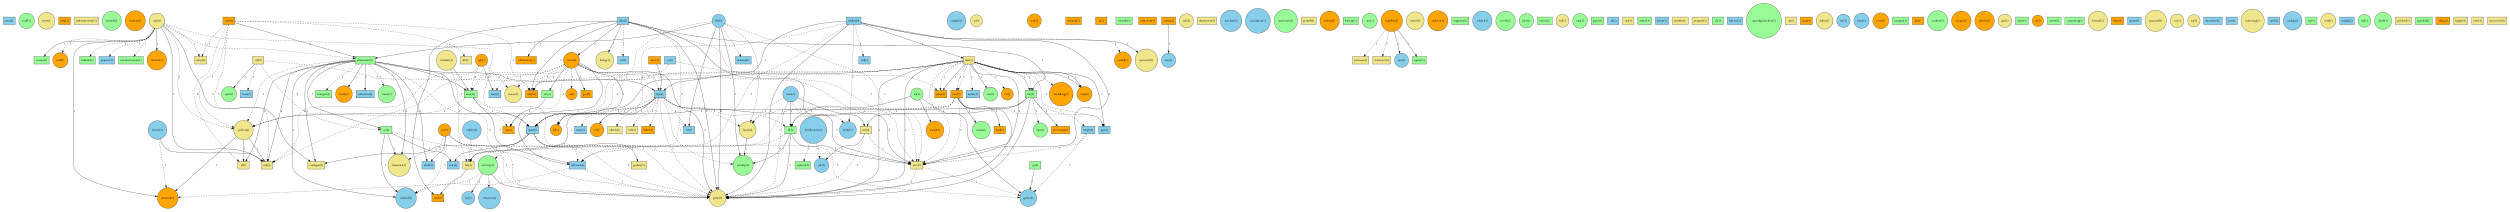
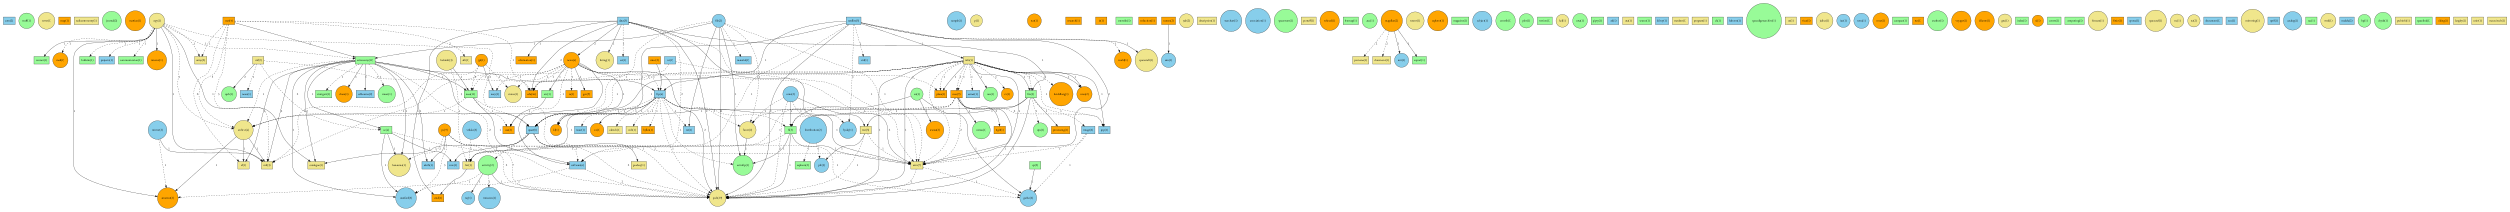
edge "satellite(5)" -> "kl(1)": style dashed -> solid
node "ra(1)": shape circle -> box
